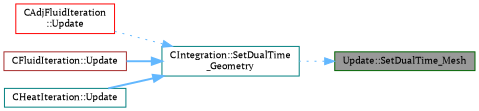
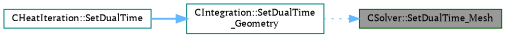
node "CAdjFluidIteration ::Update": removed
node "CFluidIteration::Update": removed
node "Update::SetDualTime_Mesh": label "Update::SetDualTime_Mesh" -> "CSolver::SetDualTime_Mesh"
node "CHeatIteration::Update": label "CHeatIteration::Update" -> "CHeatIteration::SetDualTime"
